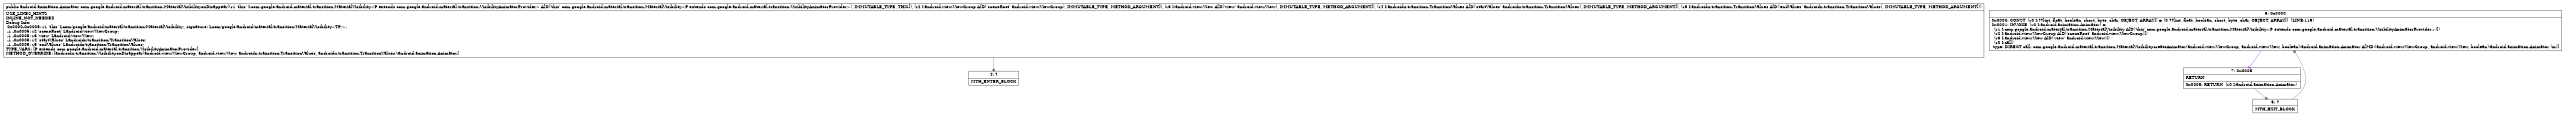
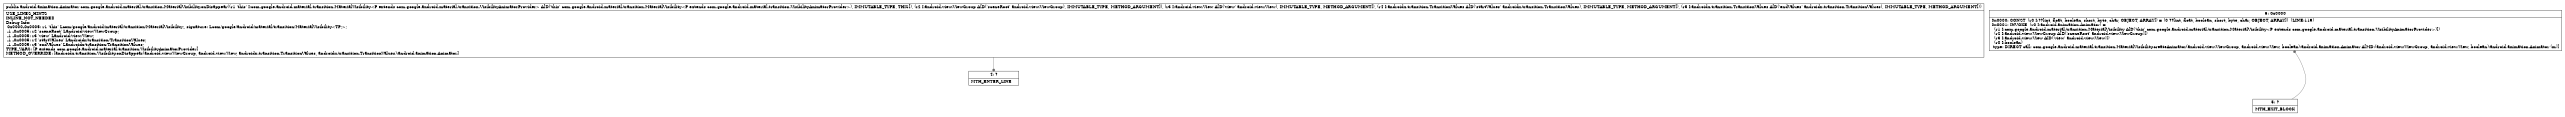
node "6: 0x0000": text "(r0 I:call)" -> "(r0 I:boolean)"
node "7: 0x0005": removed
node "4: ?": text "MTH_ENTER_BLOCK" -> "MTH_ENTER_LINE"
